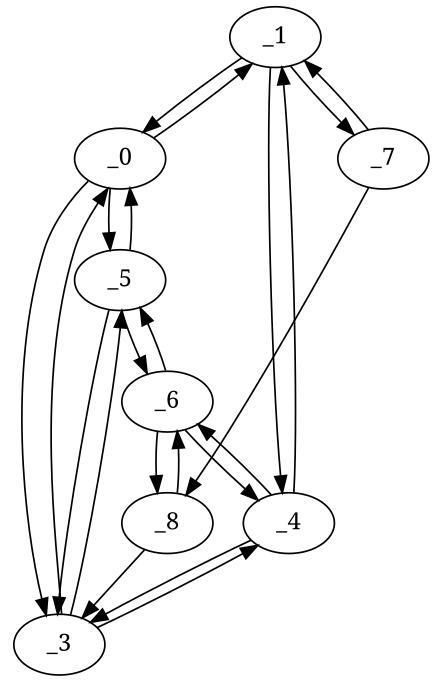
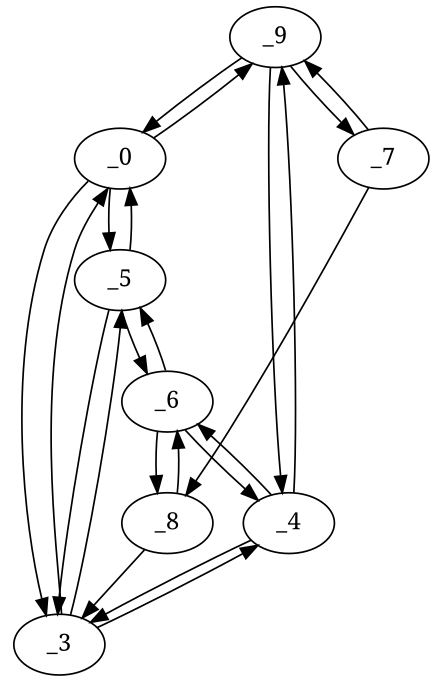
node "_1": label "_1" -> "_9"
